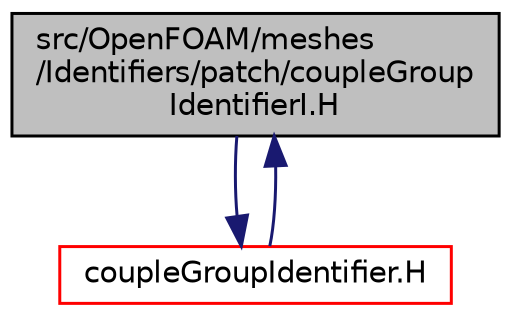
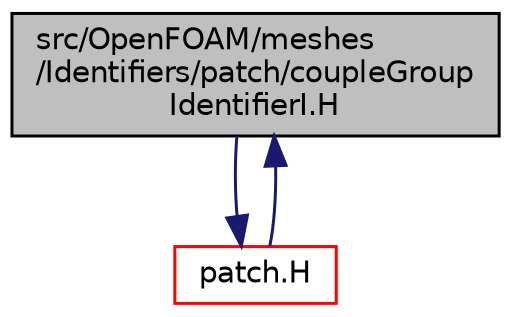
node "coupleGroupIdentifier.H": label "coupleGroupIdentifier.H" -> "patch.H"
